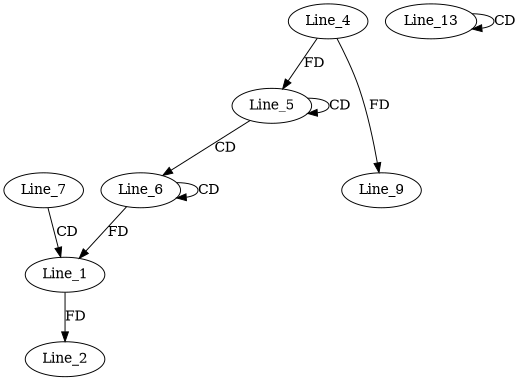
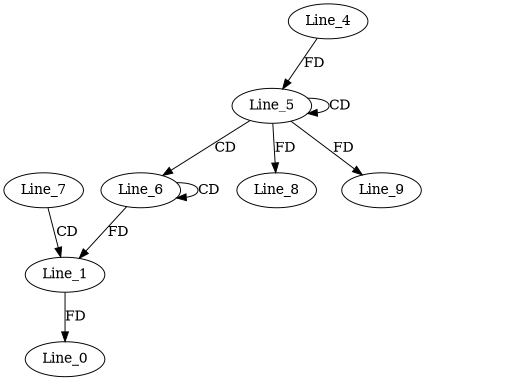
node "Line_13": removed
edge "Line_4" -> "Line_9": now "Line_5" -> "Line_9"
node "Line_8": added
node "Line_2": label "Line_2" -> "Line_0"
